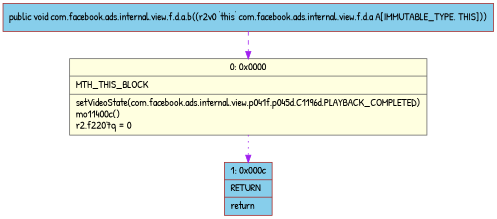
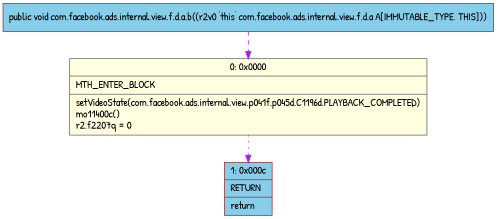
node "0: 0x0000": text "MTH_THIS_BLOCK" -> "MTH_ENTER_BLOCK"
